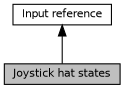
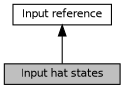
node "Joystick hat states": label "Joystick hat states" -> "Input hat states"
